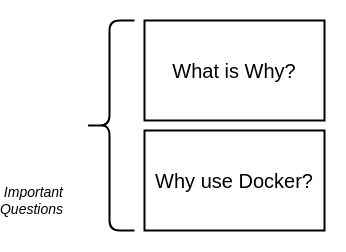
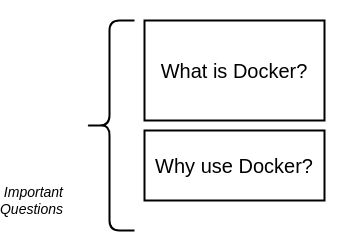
node "What is Why?": label "What is Why?" -> "What is Docker?"
node "Why use Docker?": size 180x100 -> 180x70
